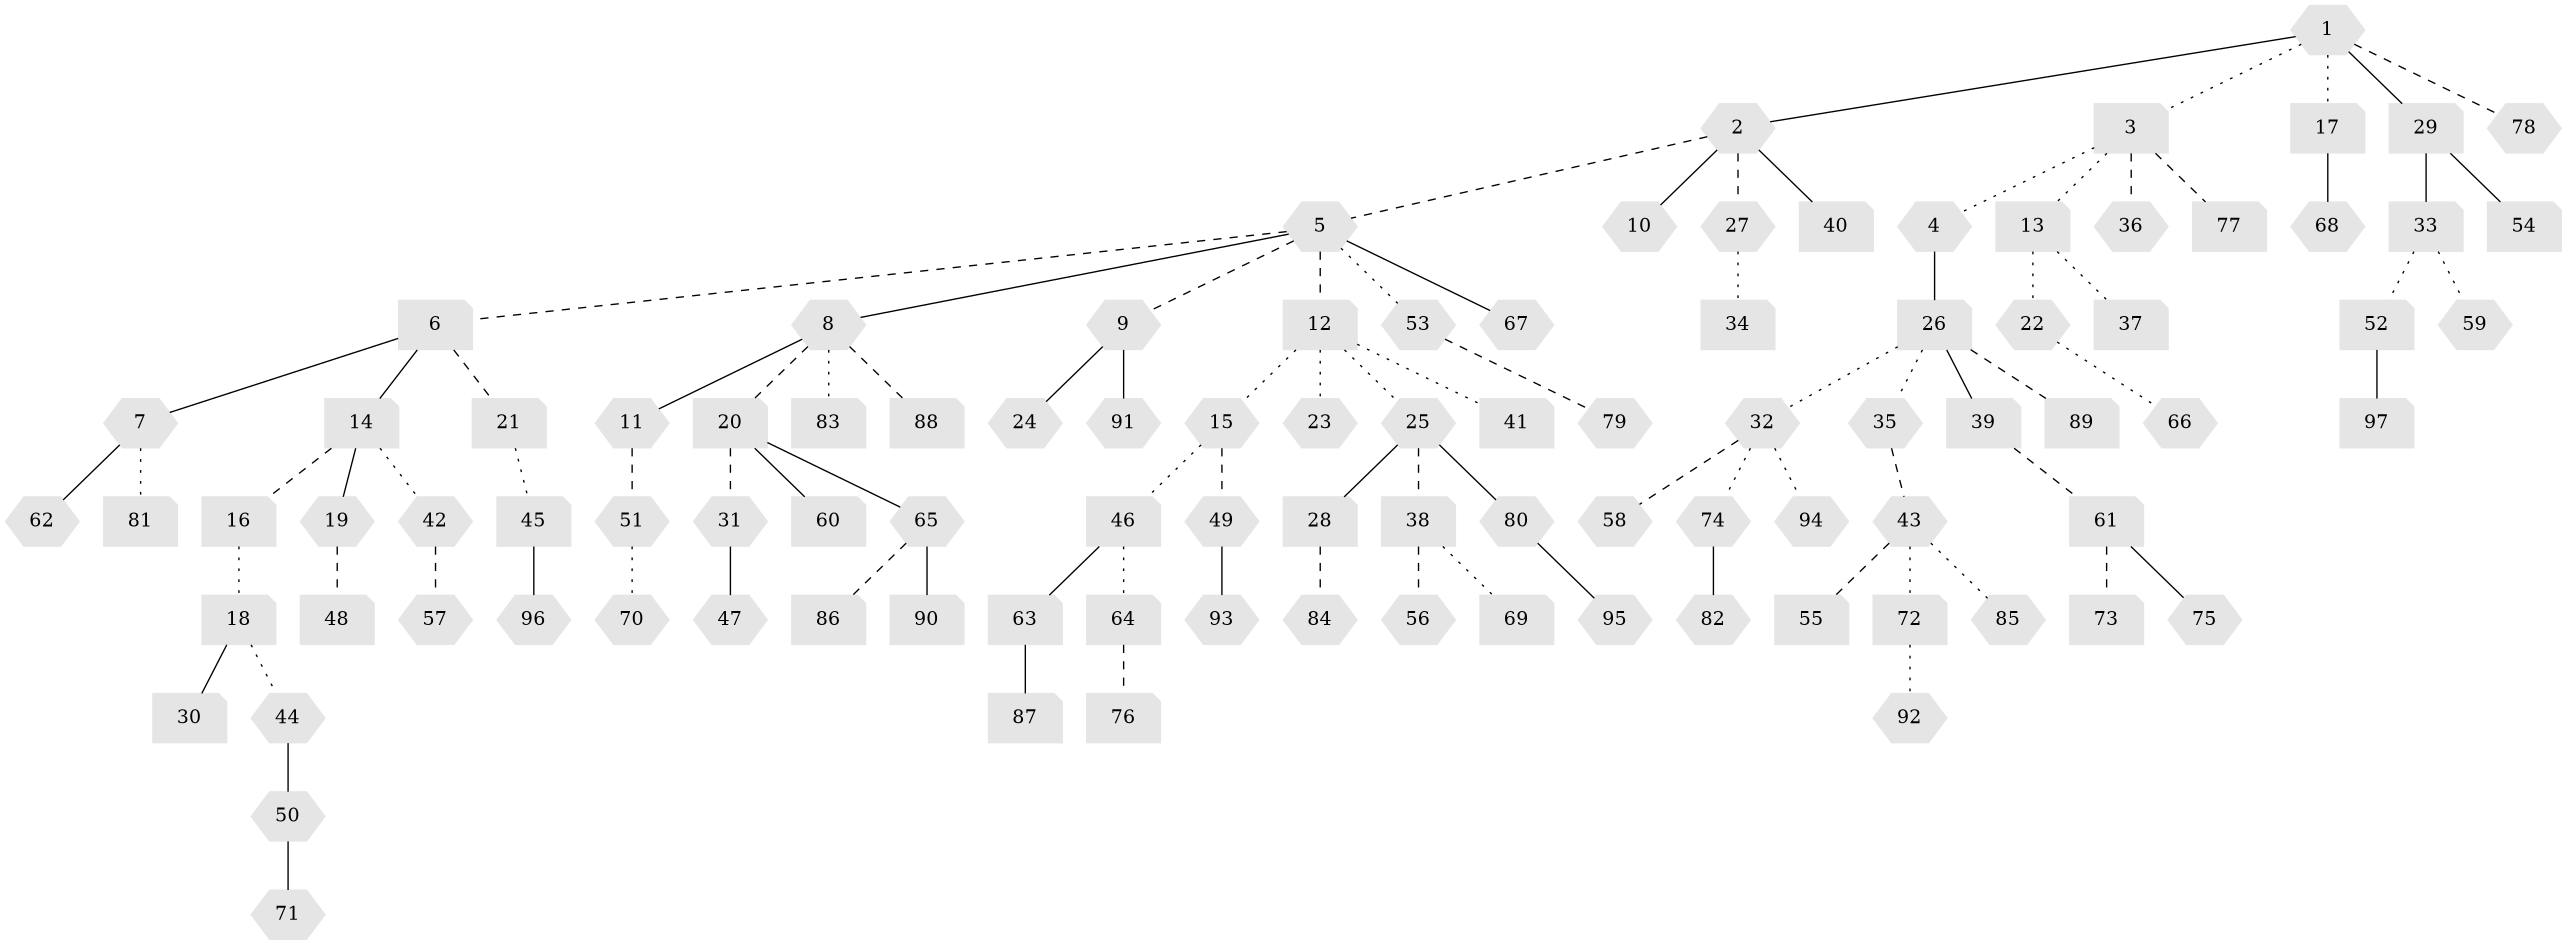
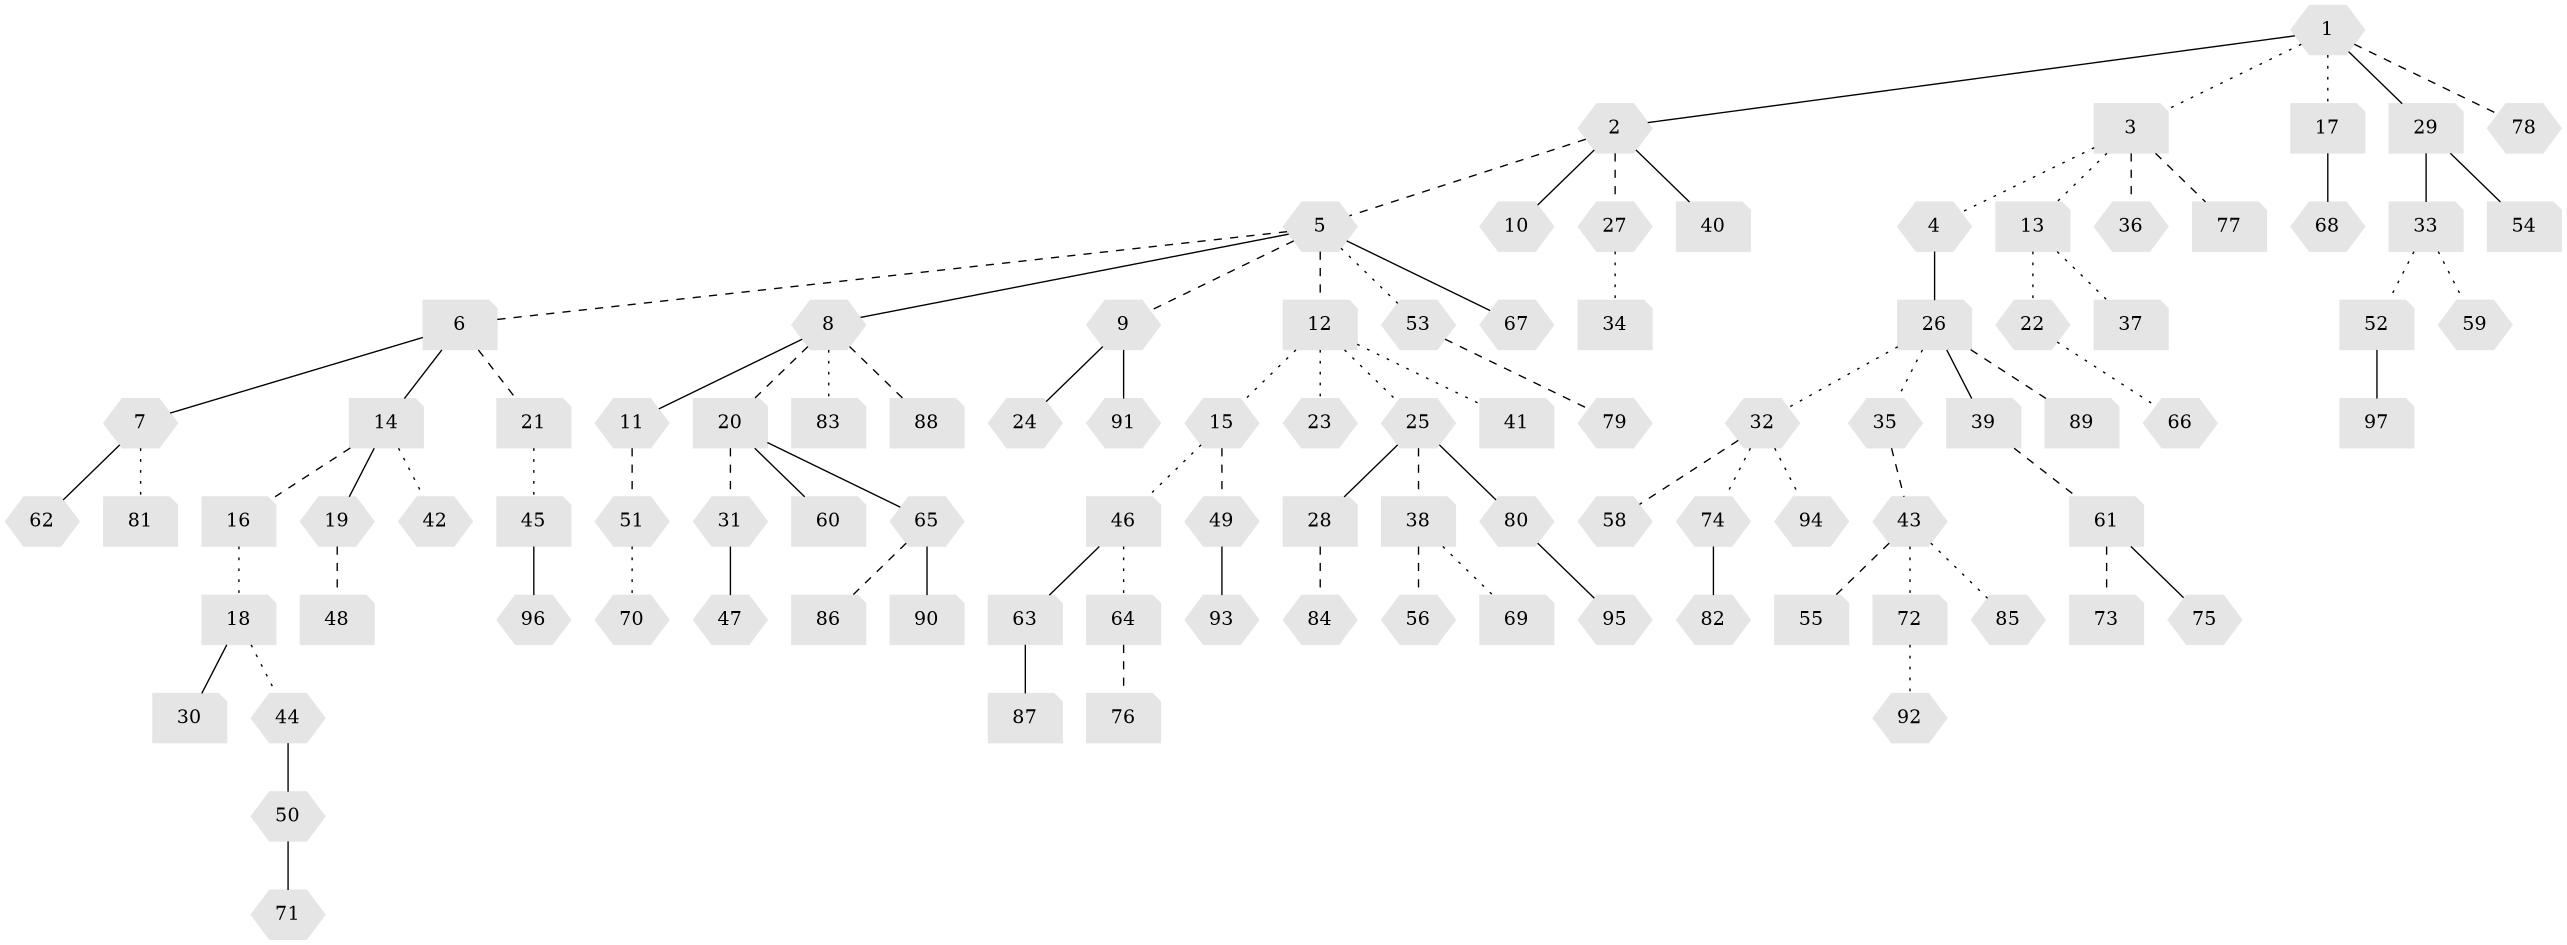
node "57": removed
